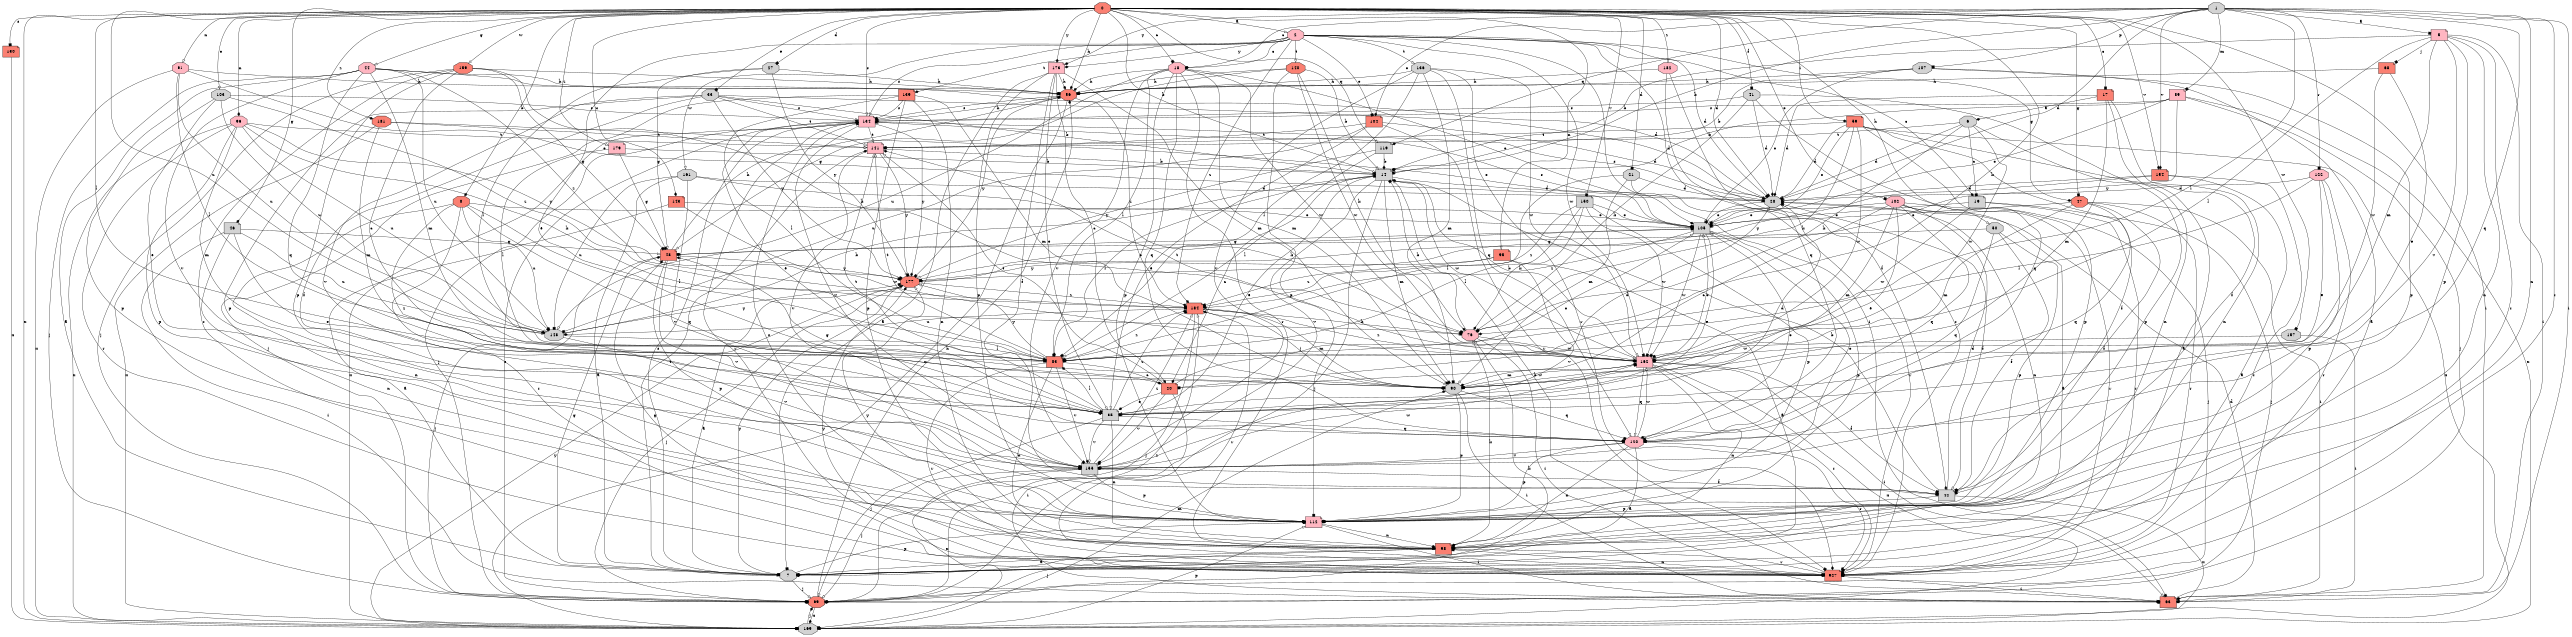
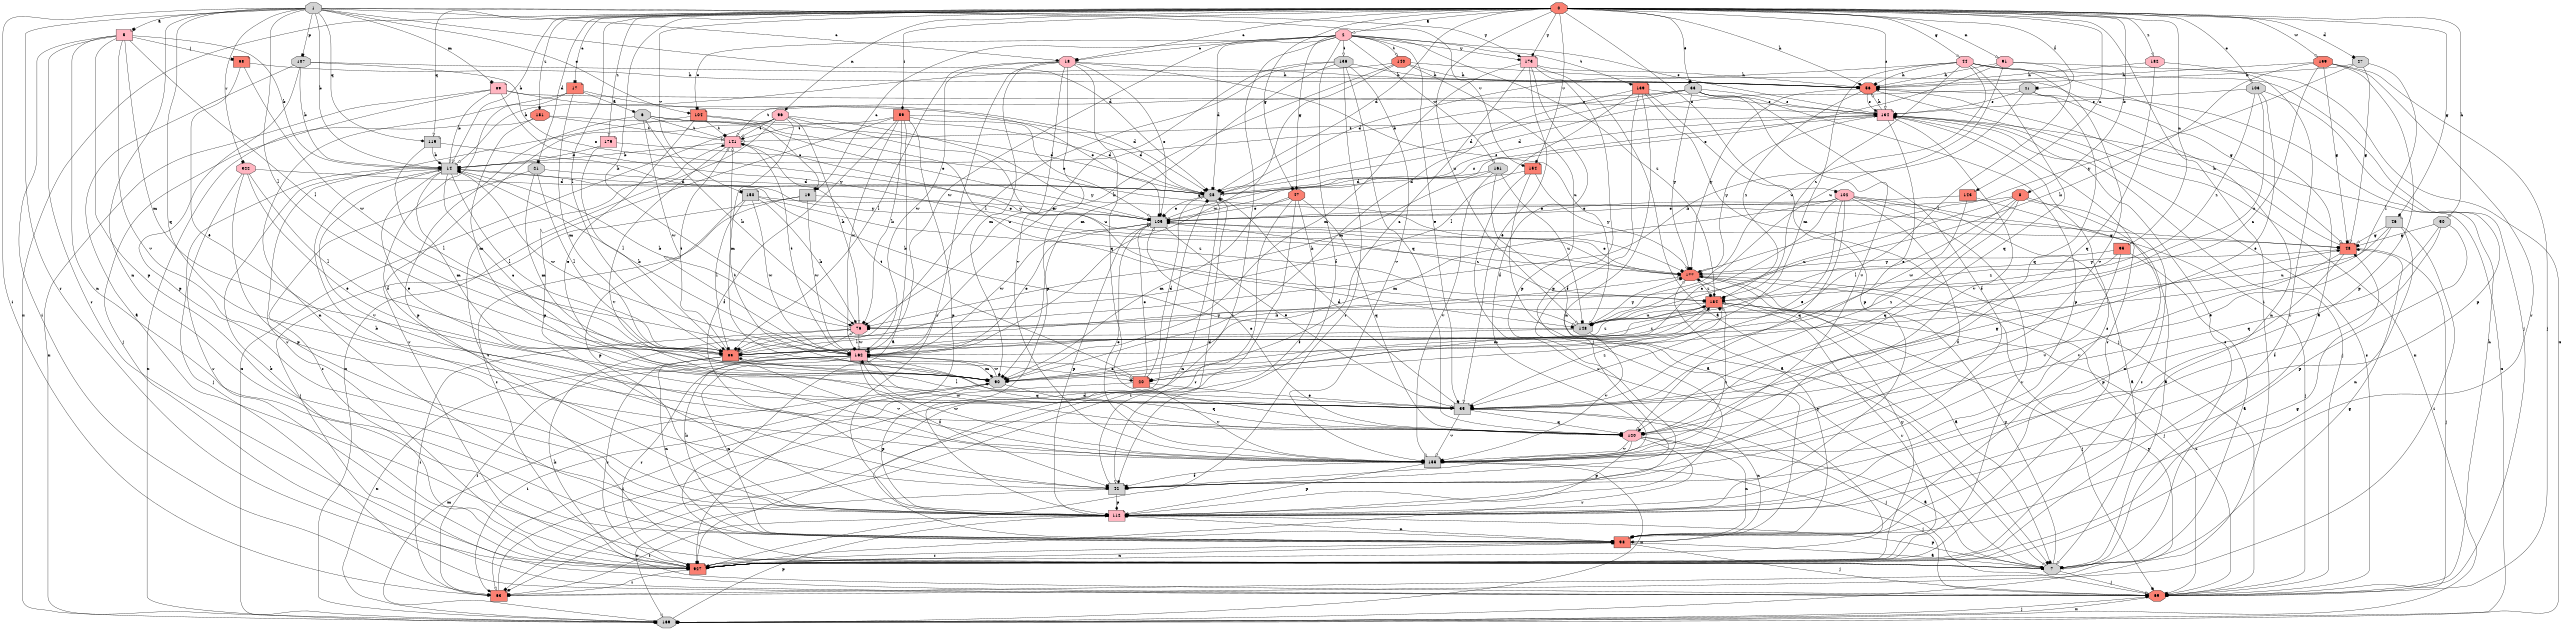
node "130": removed
node "122": label "122" -> "322"
node "157": removed
edge "139" -> "42": added, label "f"
